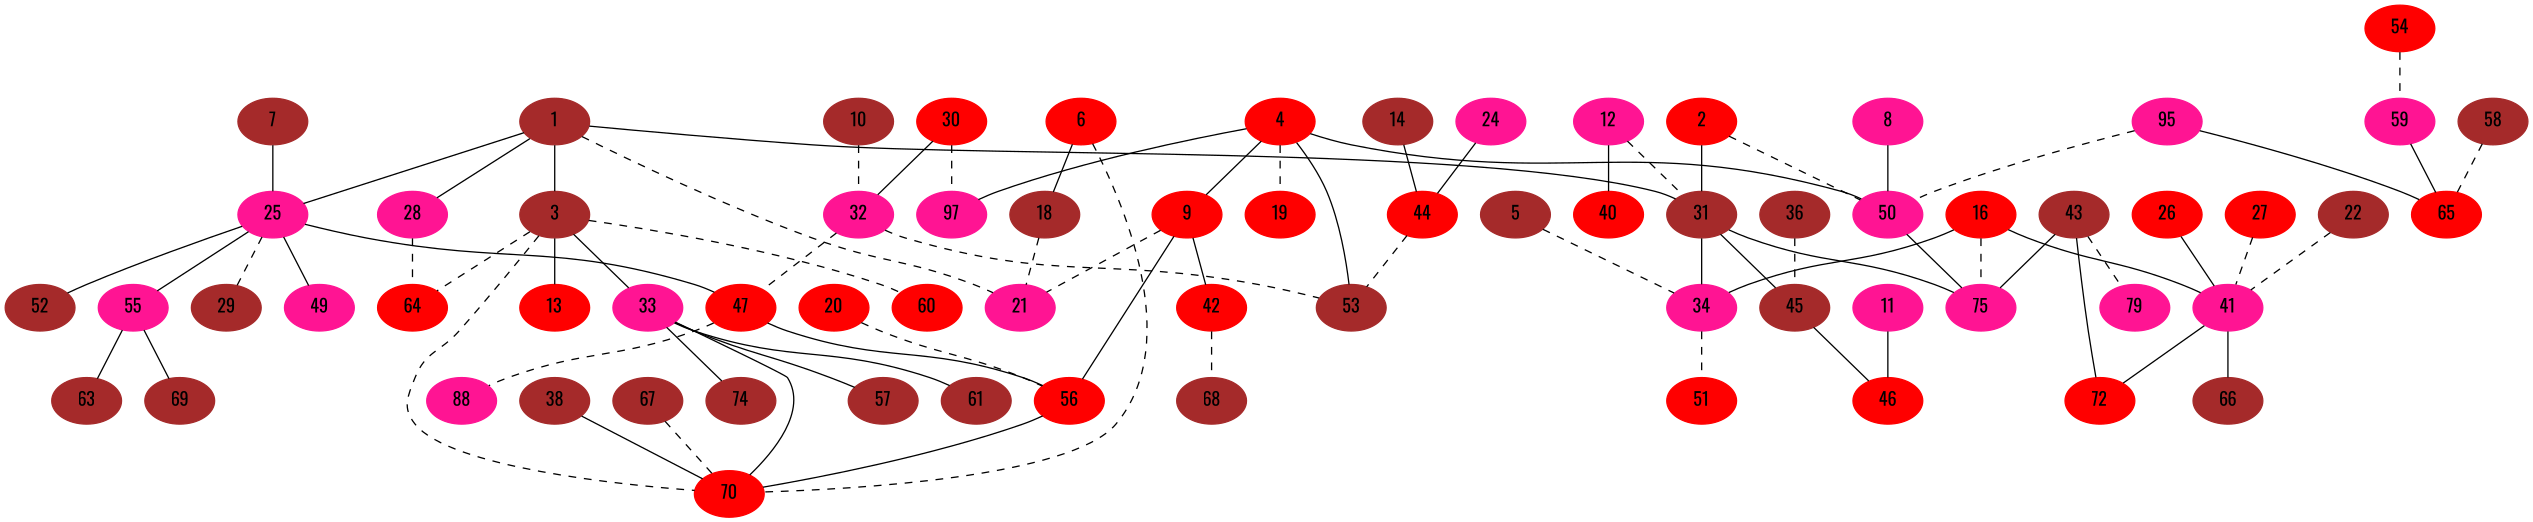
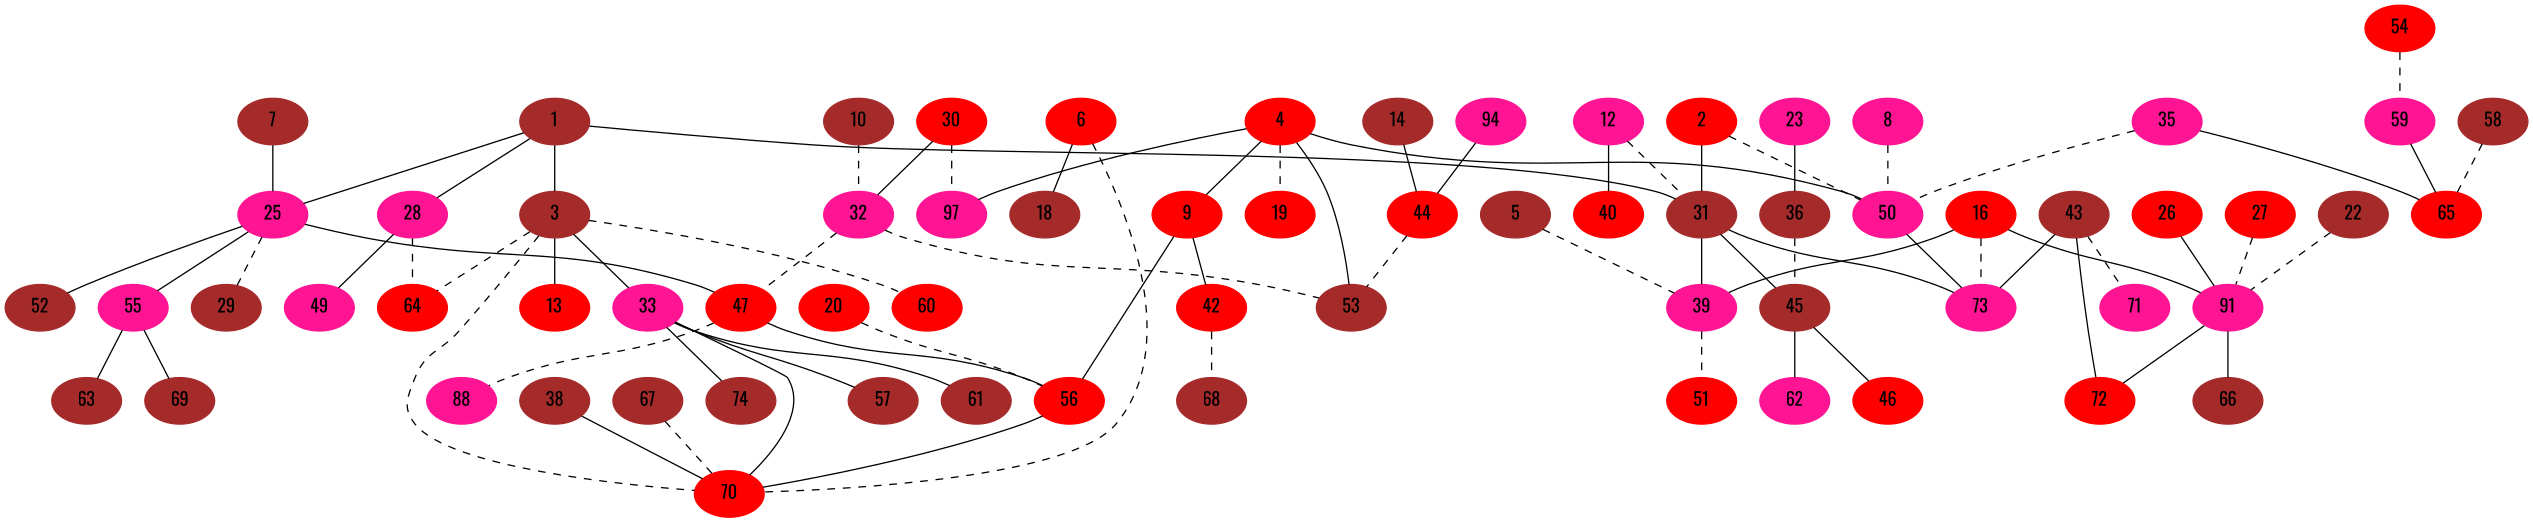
node "24": label "24" -> "94"
node "23": added
node "95": label "95" -> "35"
edge "8" -- "50": style solid -> dashed
edge "25" -- "49": now "28" -- "49"
node "21": removed
node "34": label "34" -> "39"
node "11": removed
node "75": label "75" -> "73"
node "79": label "79" -> "71"
node "41": label "41" -> "91"
node "62": added
